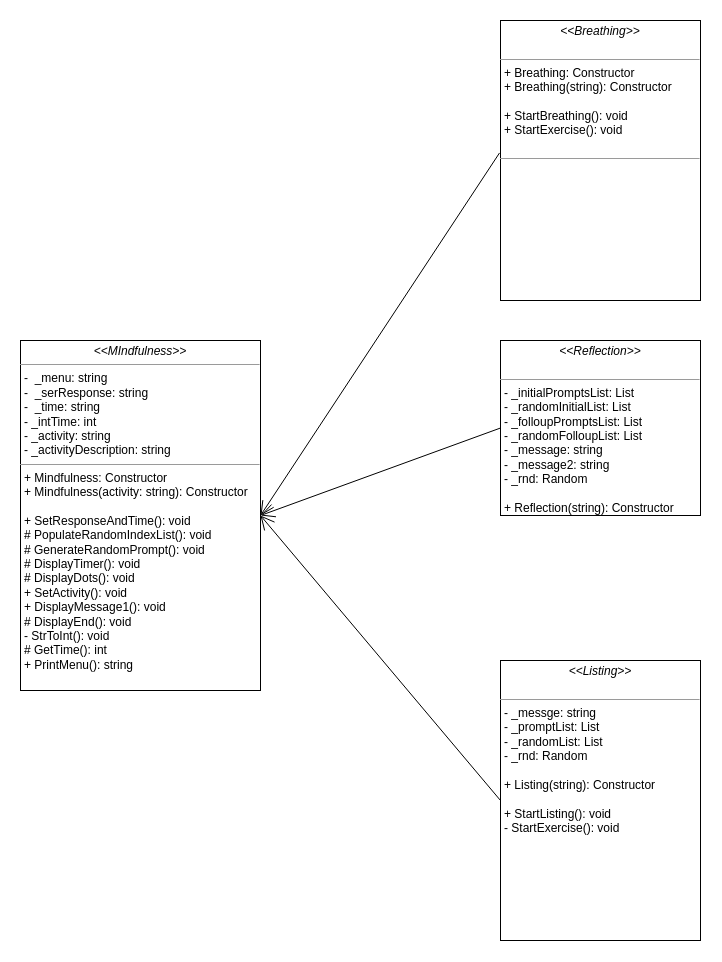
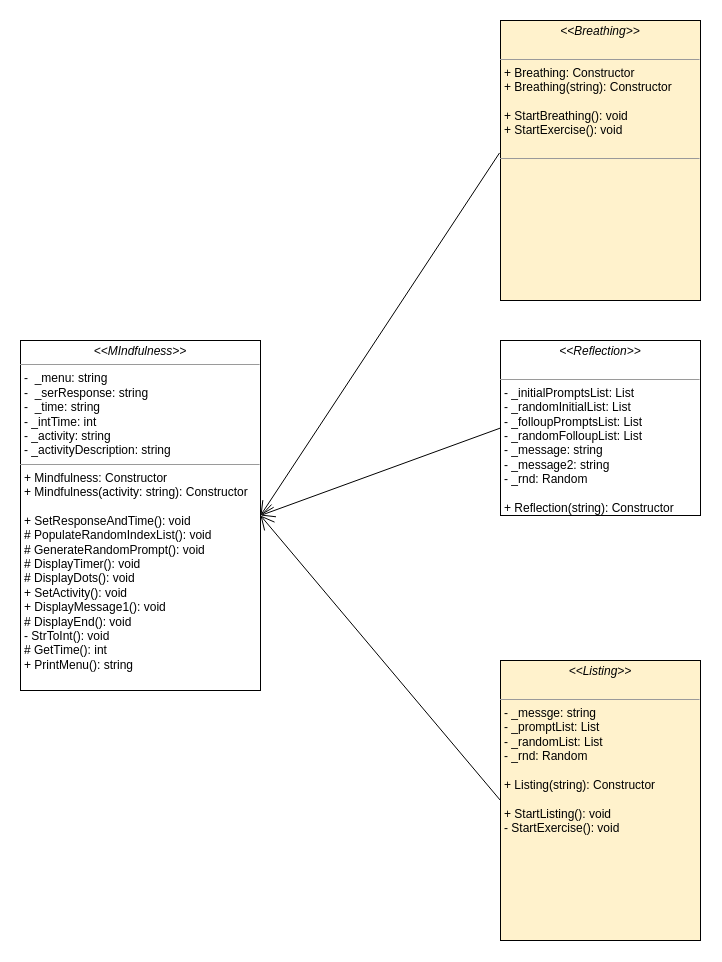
node "<<Breathing>> + Breathing: Constructor + Breathing(string): Constructor + StartBreathing(): void + StartExercise(): void": fillcolor #ffffff -> #fff2cc
node "<<Listing>> - _messge: string - _promptList: List - _randomList: List - _rnd: Random + Listing(string): Constructor + StartListing(): void - StartExercise(): void": fillcolor #ffffff -> #fff2cc
